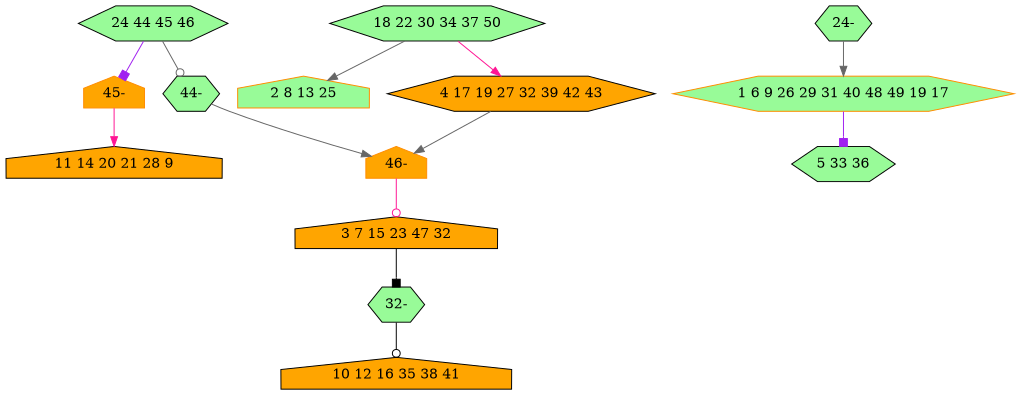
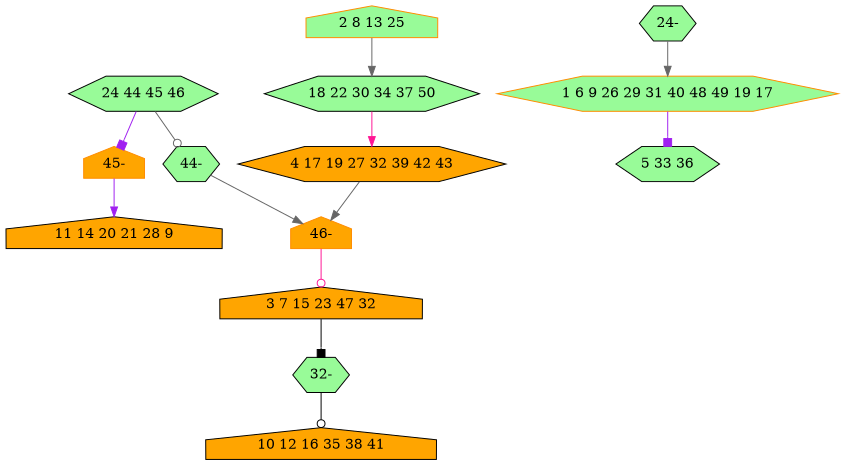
edge "18 22 30 34 37 50" -> "2 8 13 25": reversed
edge "45-" -> "11 14 20 21 28 9": color deeppink -> purple
